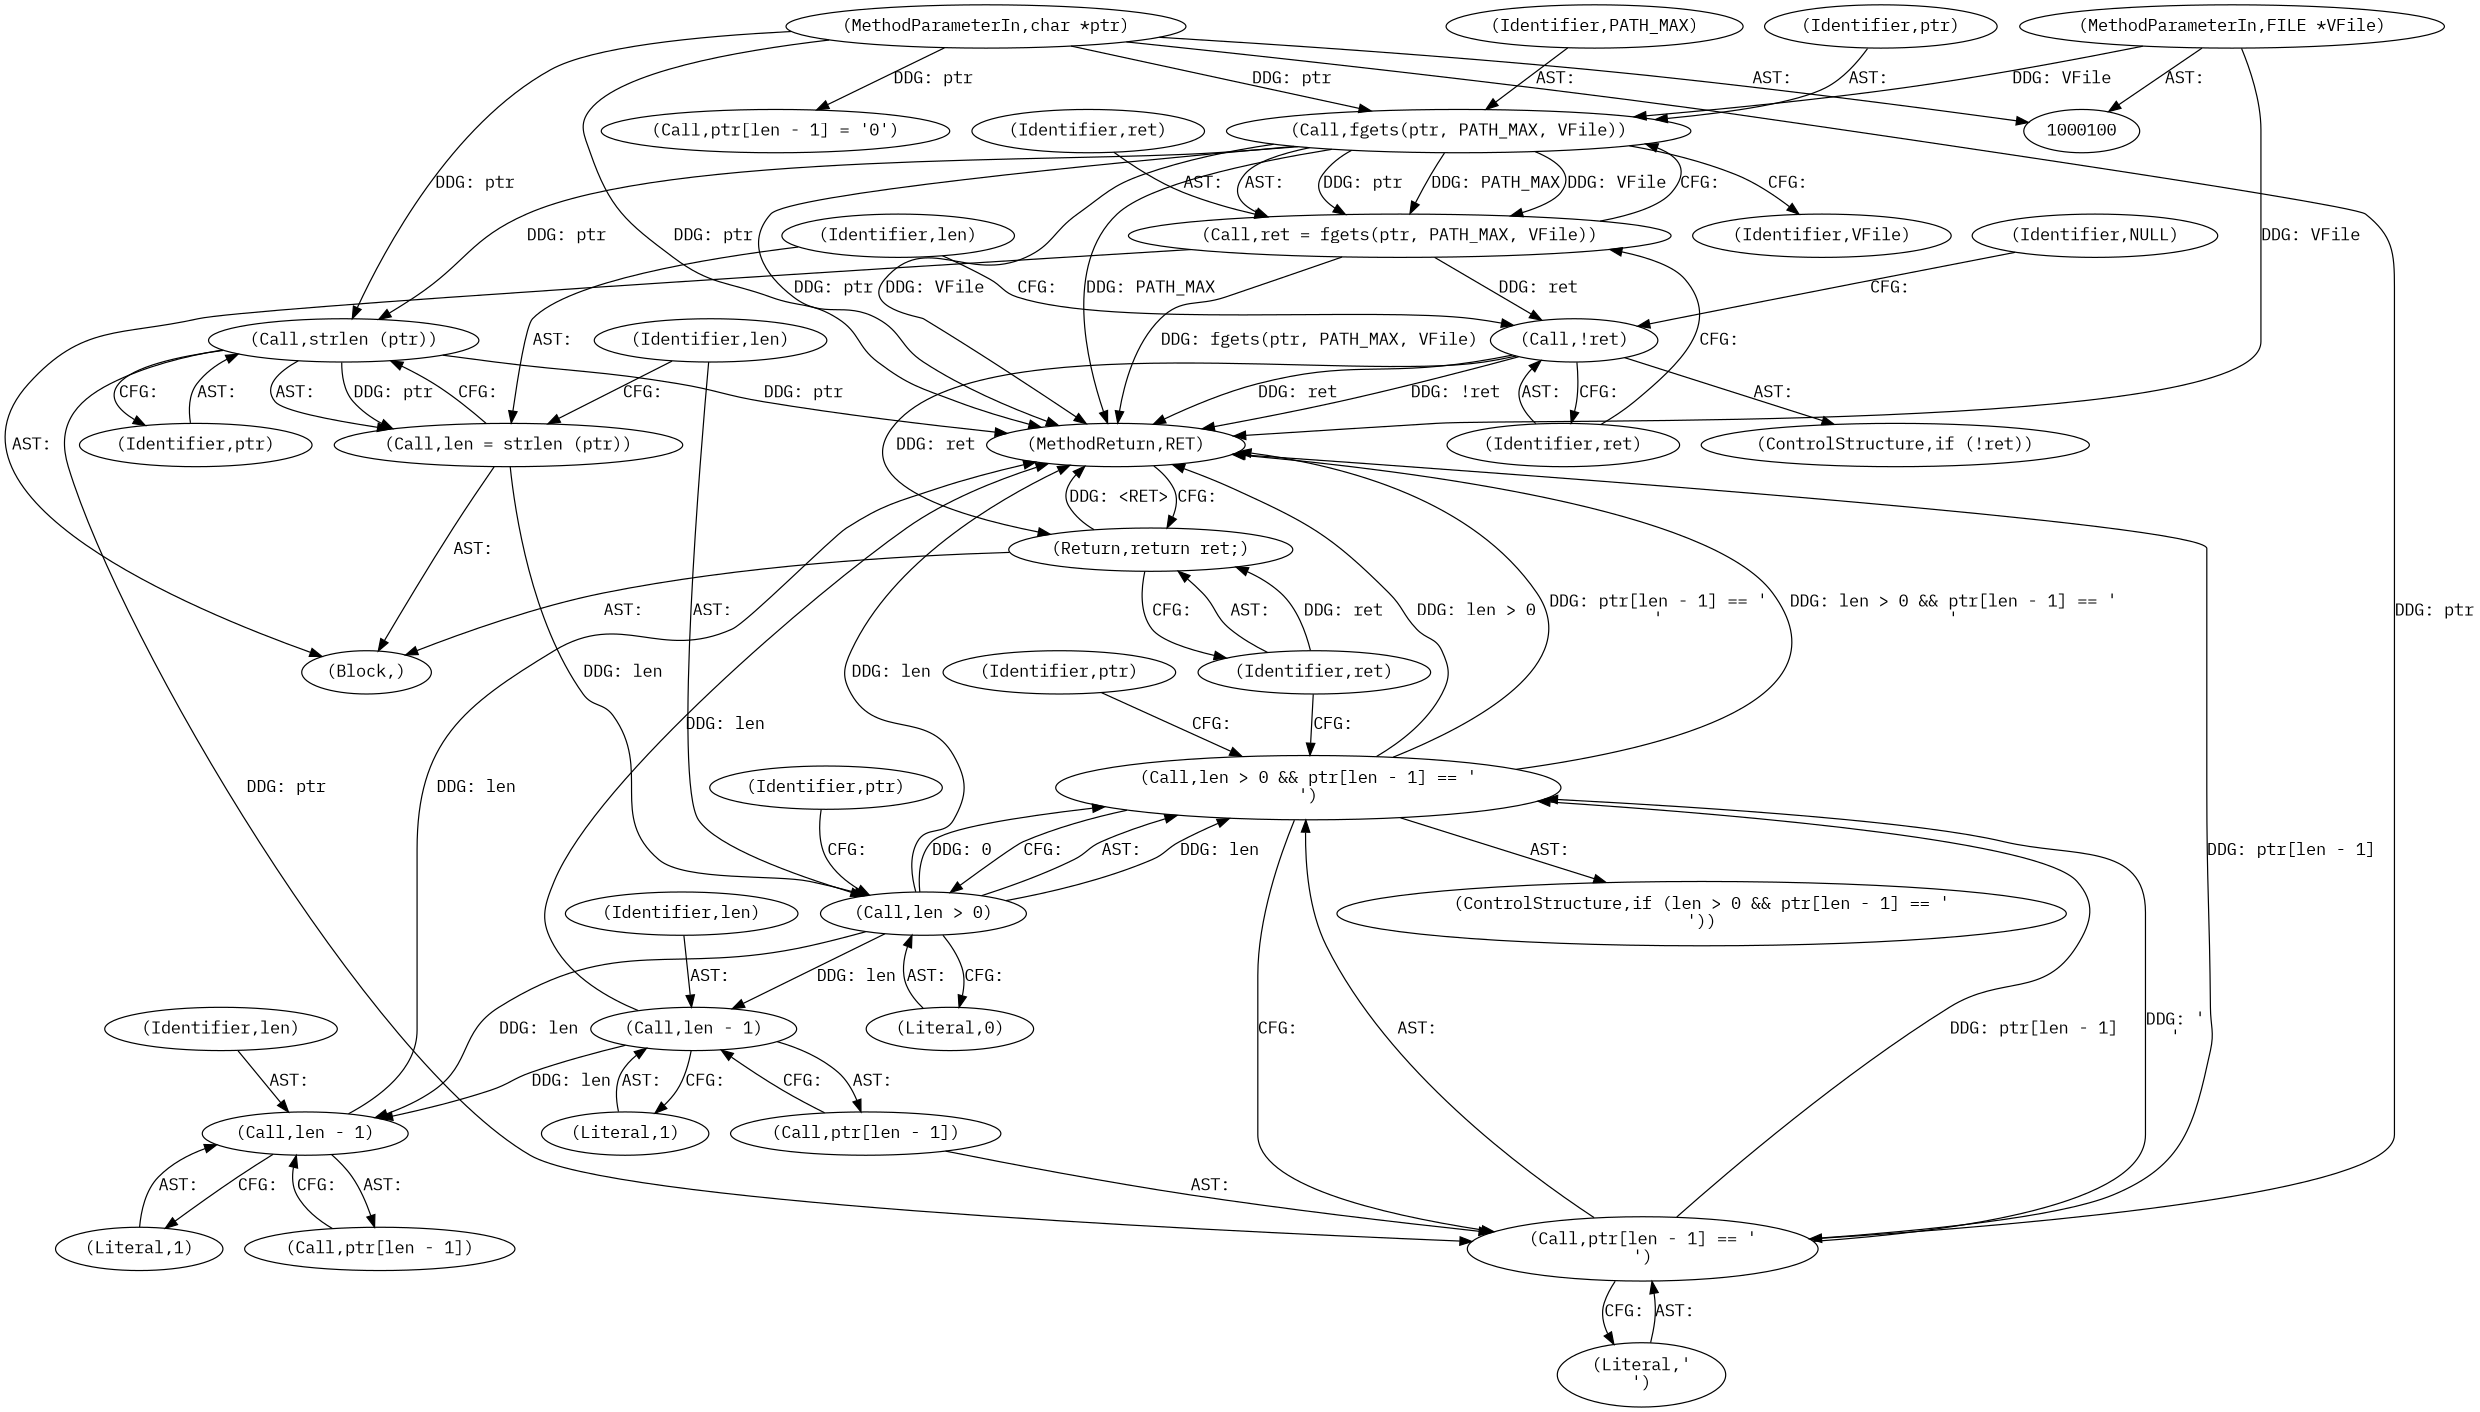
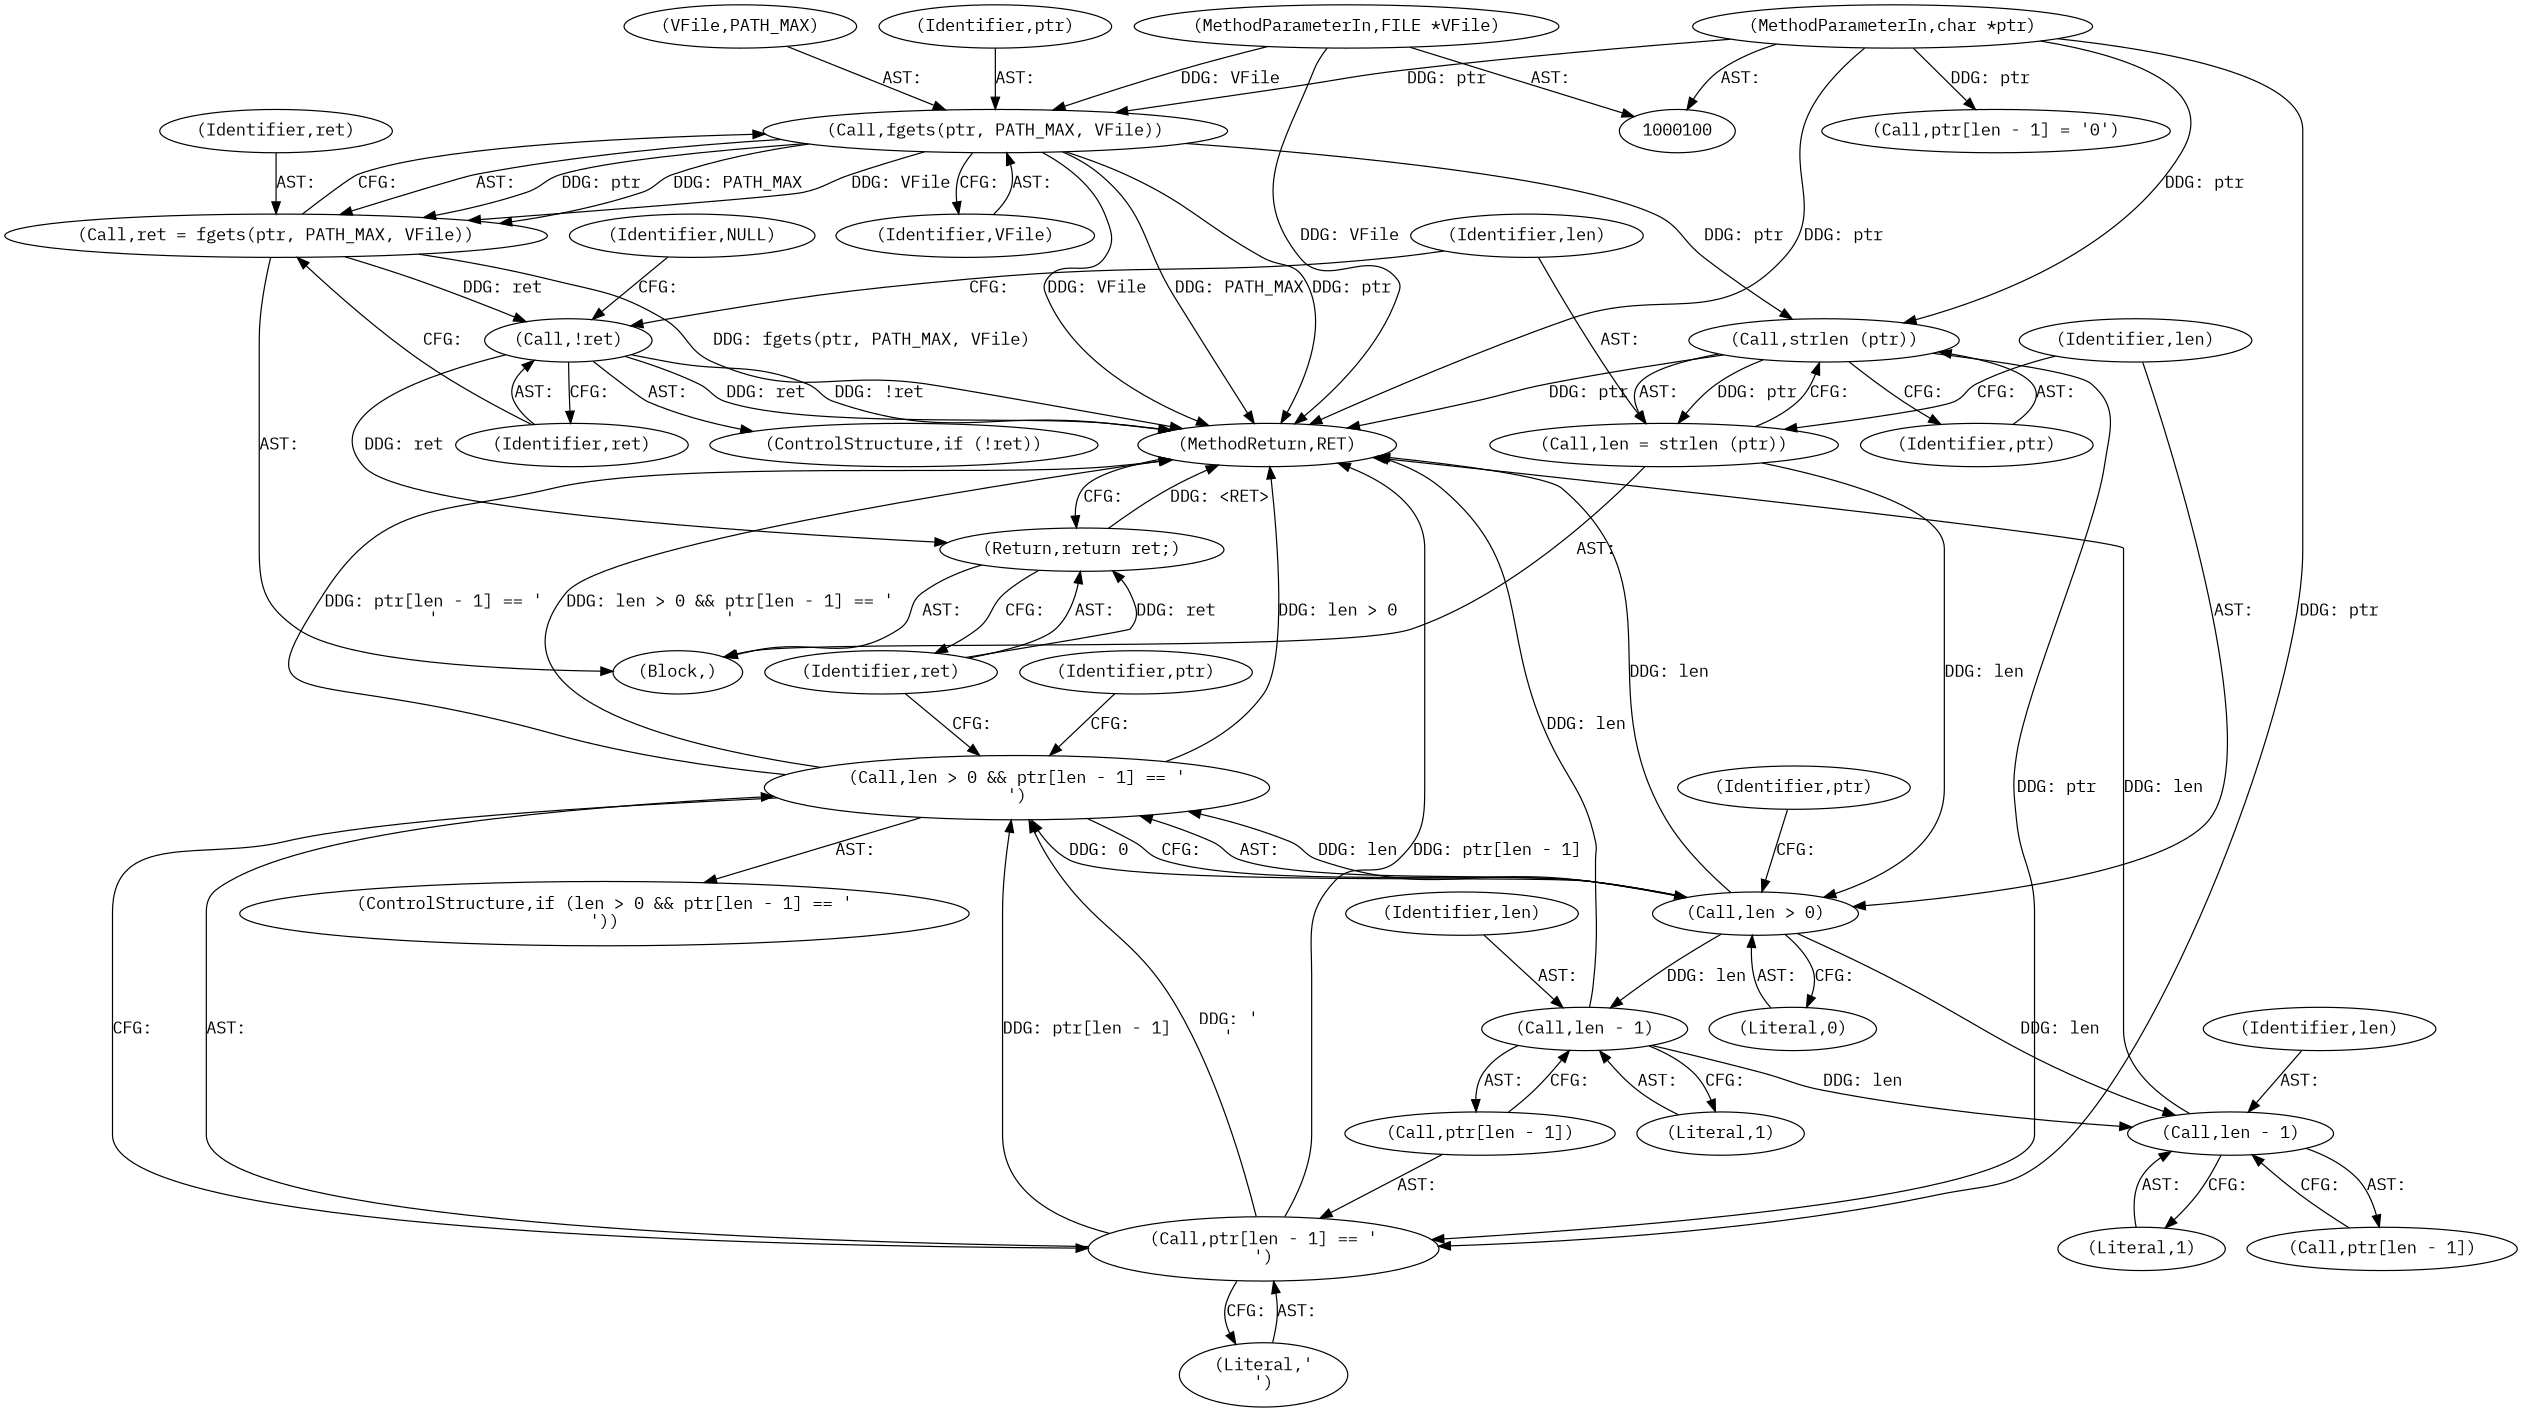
node "(Identifier,PATH_MAX)": label "(Identifier,PATH_MAX)" -> "(VFile,PATH_MAX)"
edge "(Identifier,VFile)" -> "(Call,fgets(ptr, PATH_MAX, VFile))": added, label "AST:"
